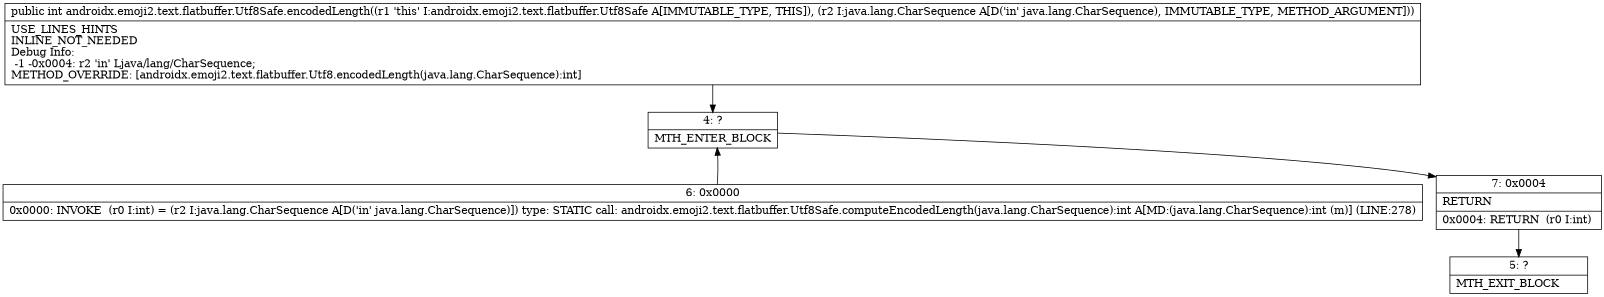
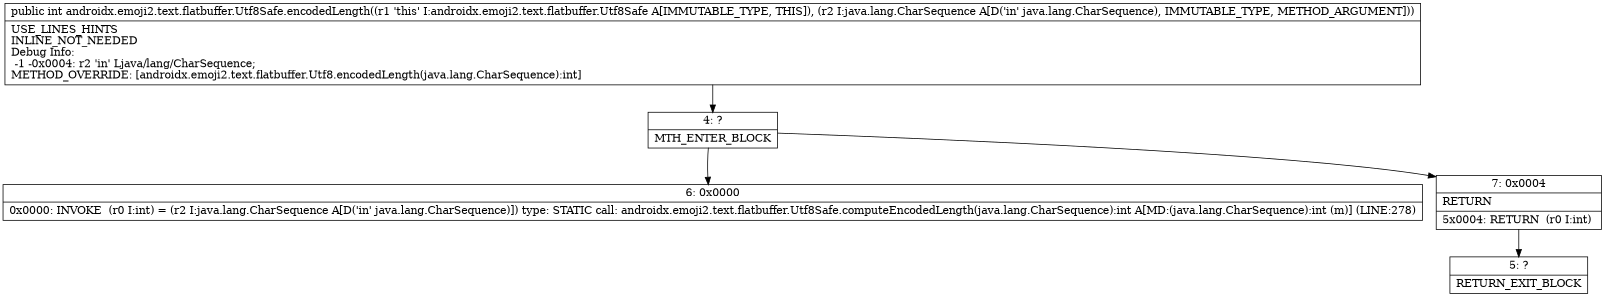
edge "6: 0x0000" -> "4: ?": reversed
node "7: 0x0004": text "0x0004: RETURN  (r0 I:int)" -> "5x0004: RETURN  (r0 I:int)"
node "5: ?": text "MTH_EXIT_BLOCK" -> "RETURN_EXIT_BLOCK"
